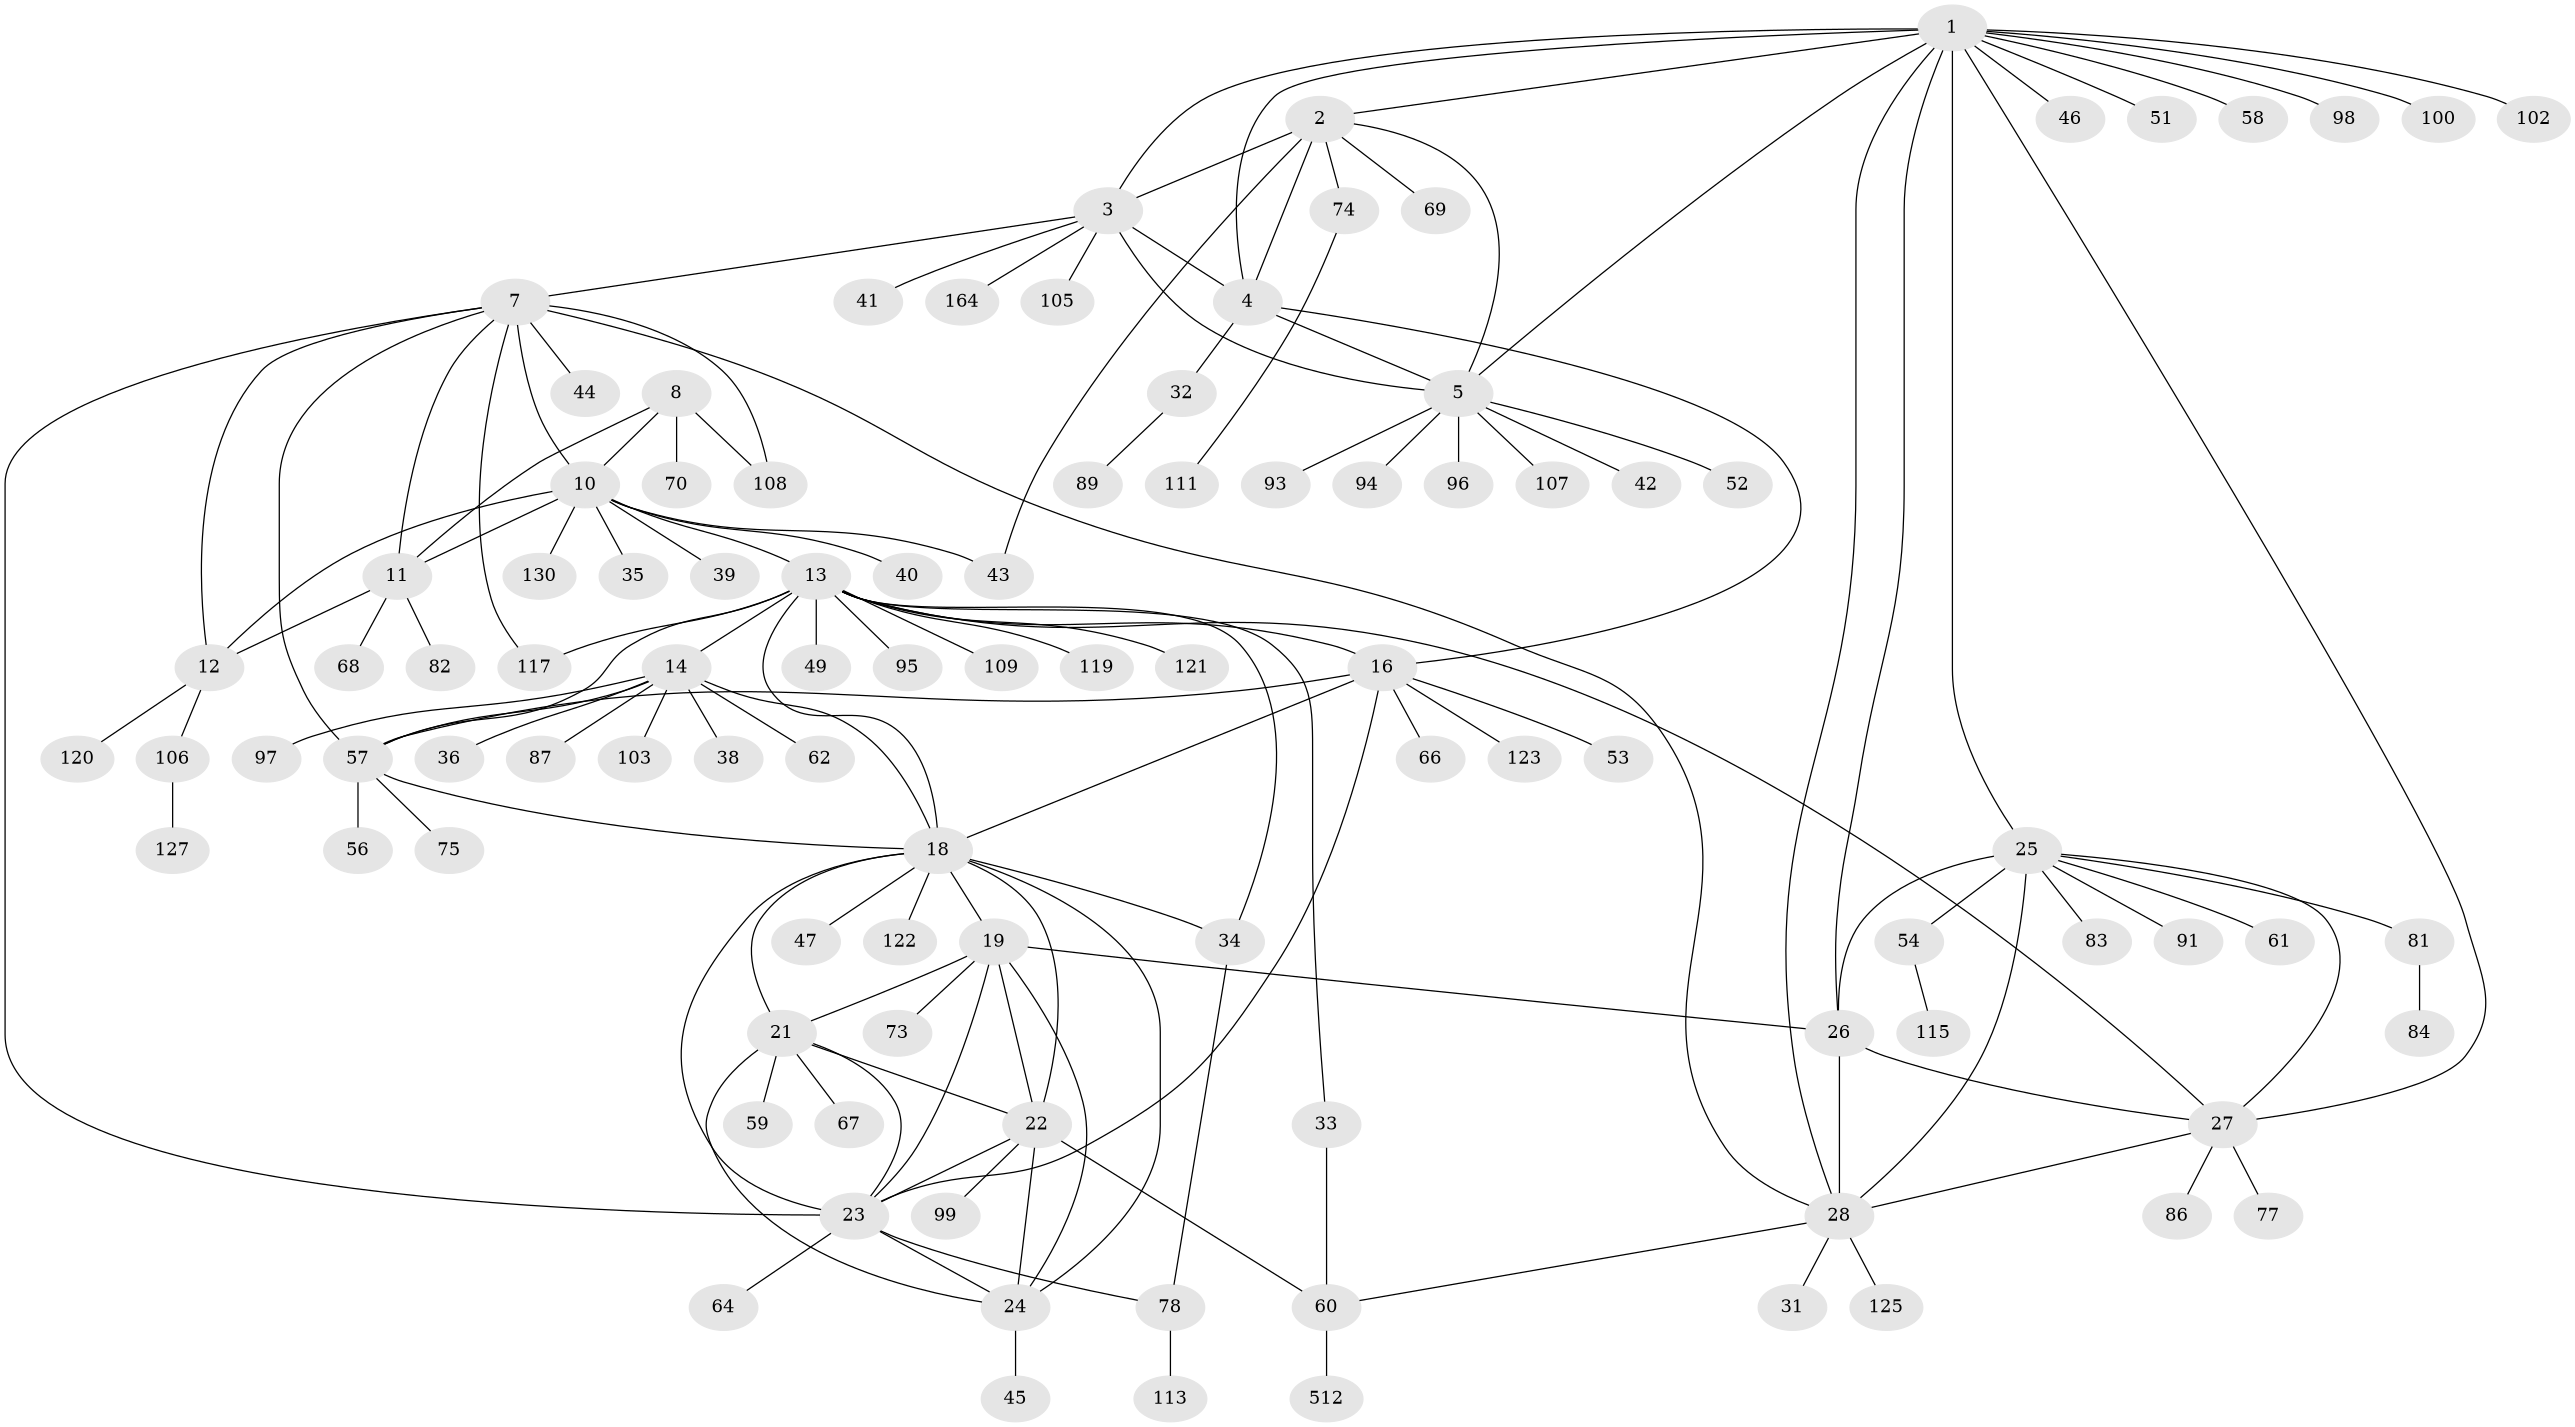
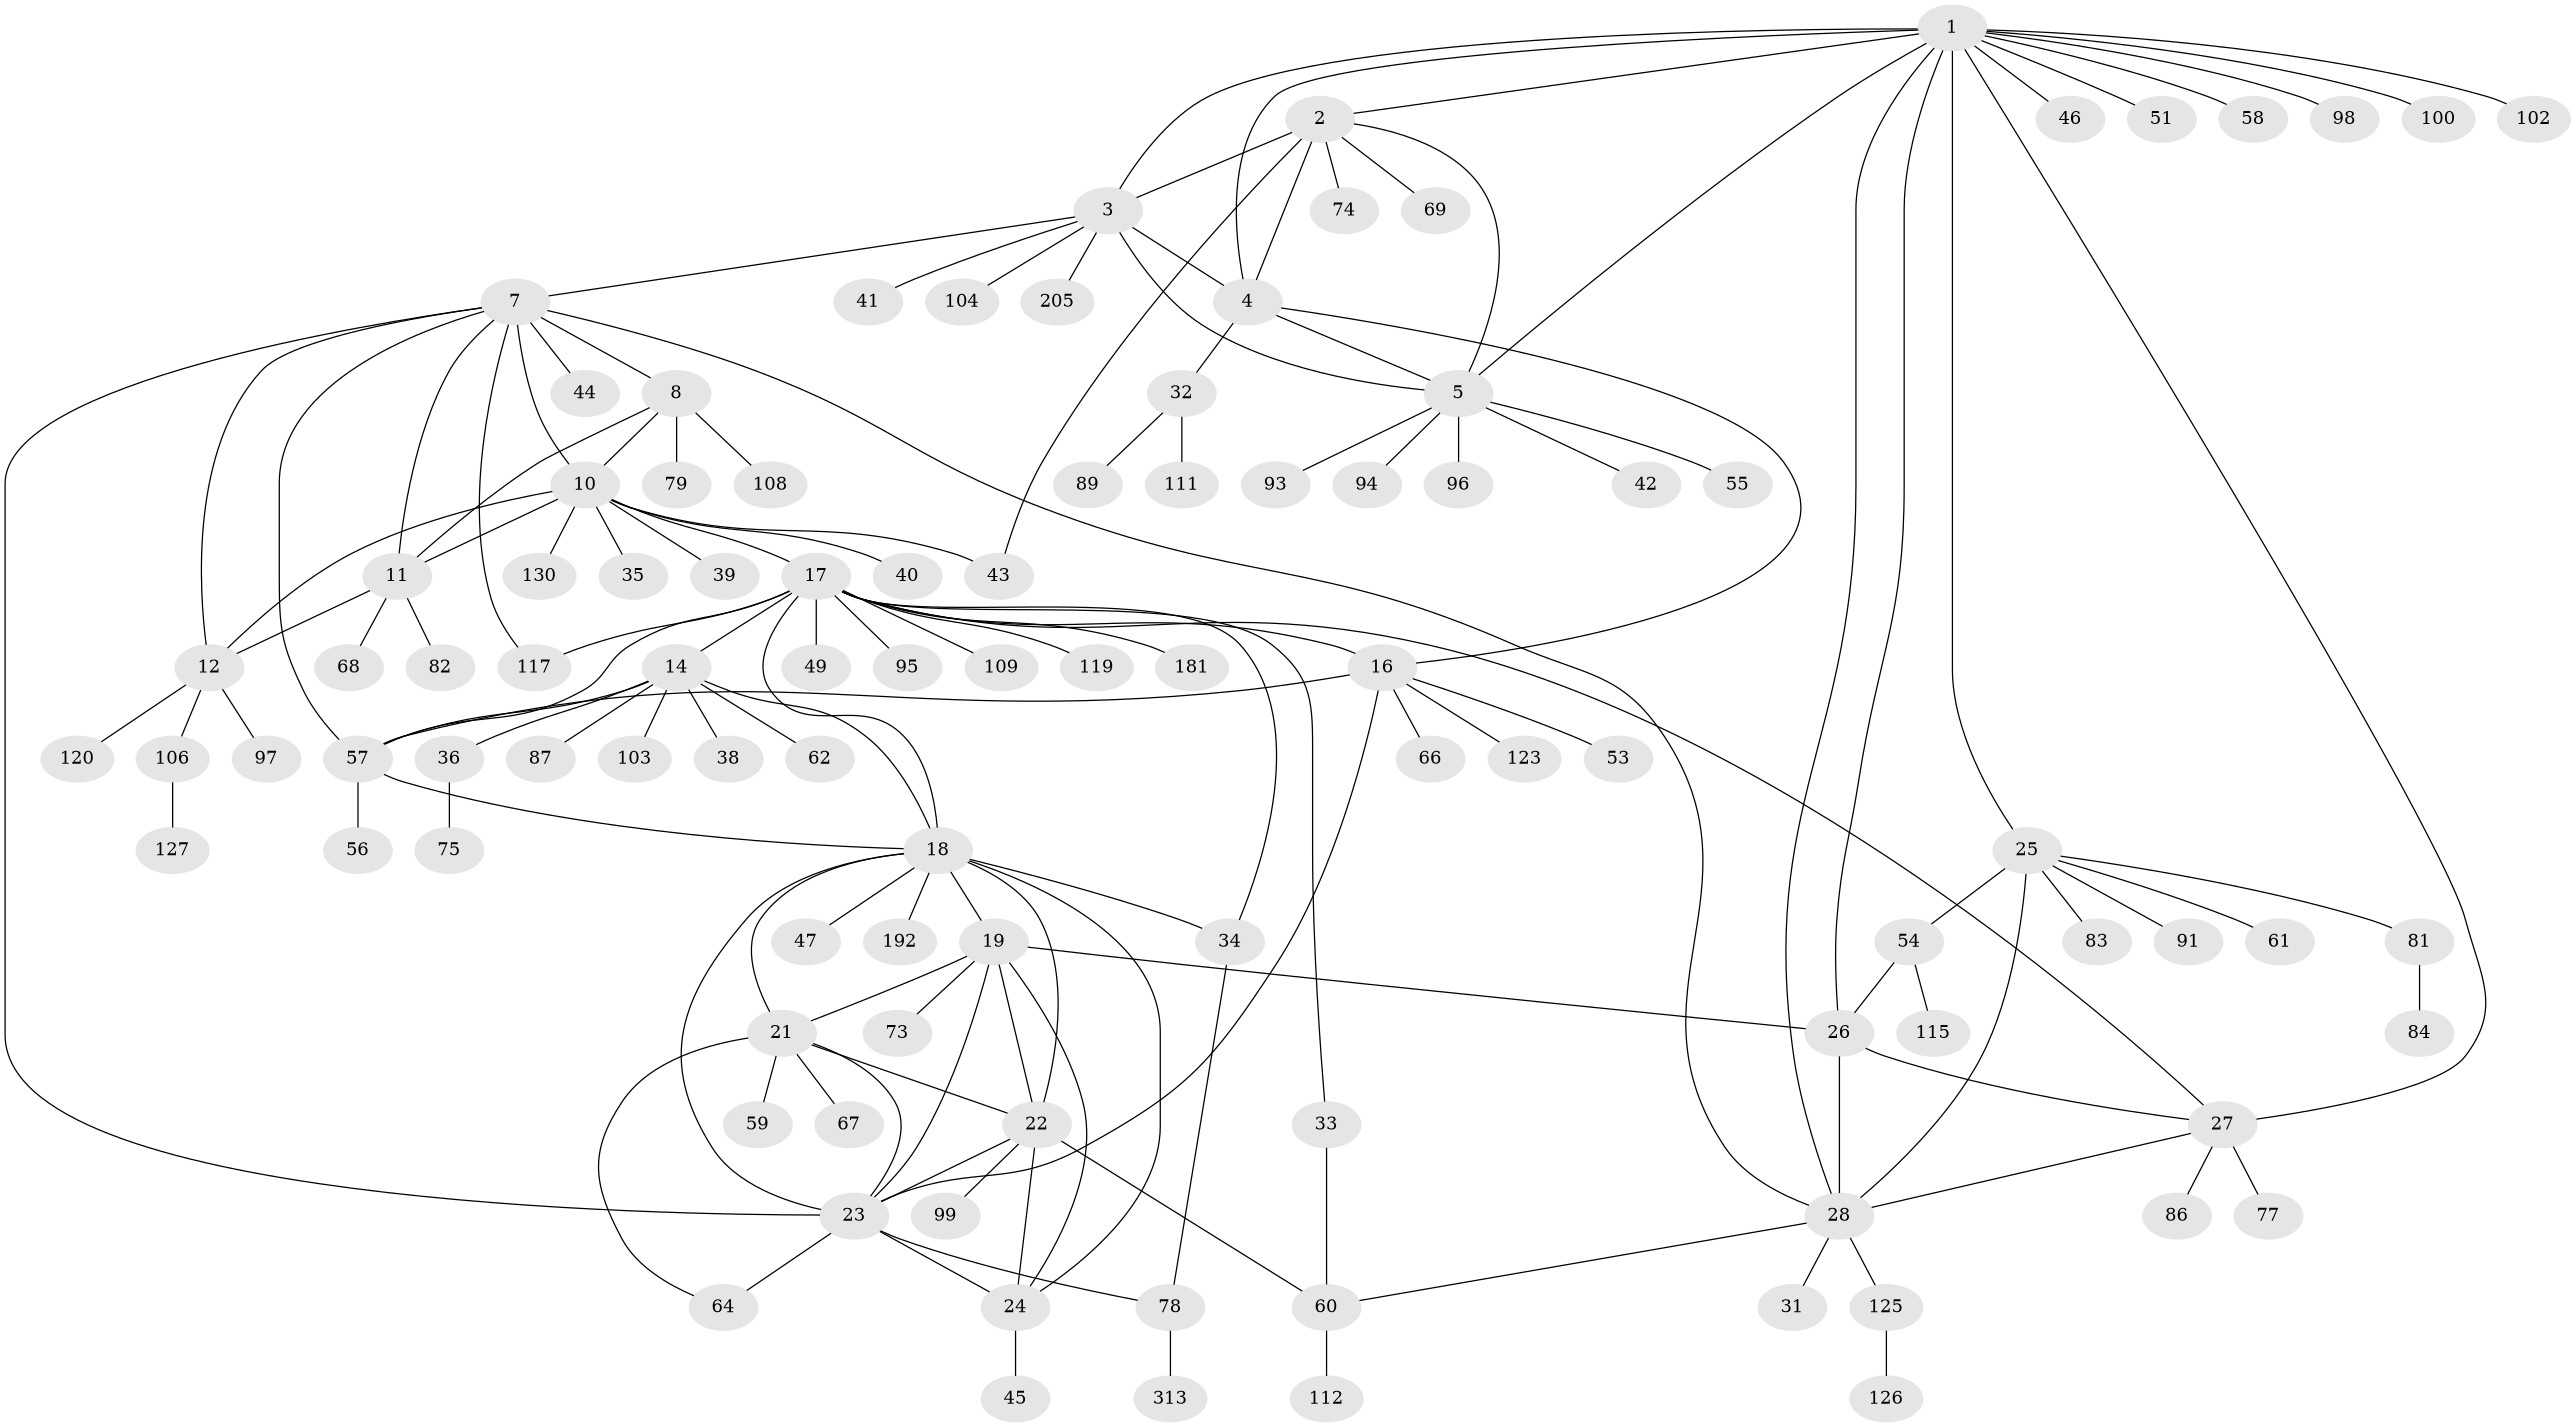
node "164": label "164" -> "104"
node "105": label "105" -> "205"
edge "74" -- "111": now "32" -- "111"
edge "7" -- "108": now "7" -- "8"
node "70": label "70" -> "79"
node "107": removed
node "52": label "52" -> "55"
node "13": label "13" -> "17"
node "121": label "121" -> "181"
edge "14" -- "97": now "12" -- "97"
edge "16" -- "18": removed
edge "57" -- "75": now "36" -- "75"
edge "25" -- "26": now "54" -- "26"
edge "25" -- "27": removed
node "122": label "122" -> "192"
edge "21" -- "24": now "21" -- "64"
node "113": label "113" -> "313"
node "512": label "512" -> "112"
node "126": added
